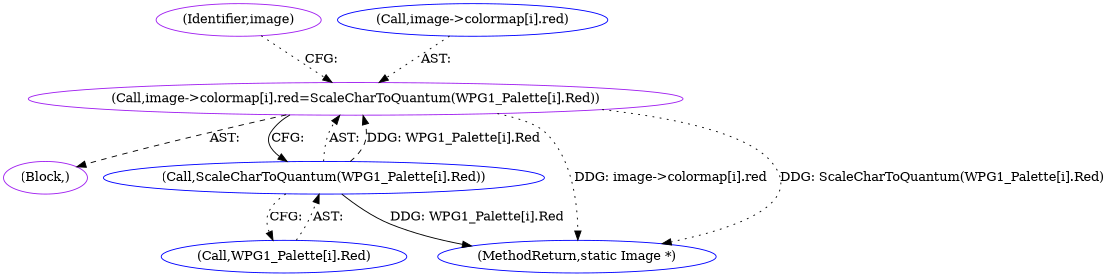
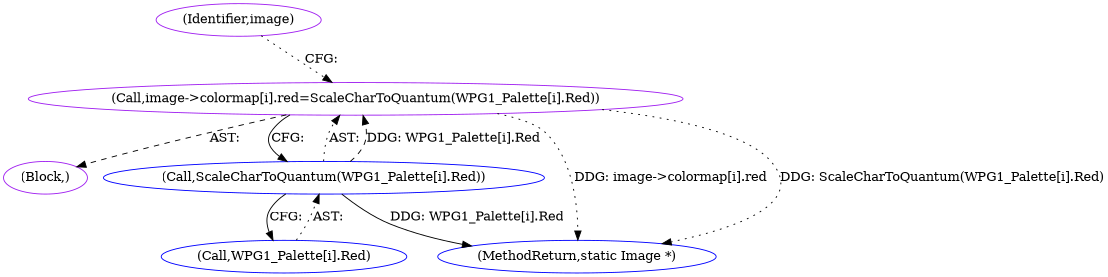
node "(Call,image->colormap[i].red)": removed
edge "(Call,ScaleCharToQuantum(WPG1_Palette[i].Red))" -> "(Call,WPG1_Palette[i].Red)": style dotted -> solid
